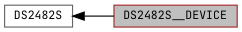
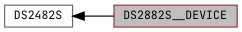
node "DS2482S__DEVICE": label "DS2482S__DEVICE" -> "DS2882S__DEVICE"
